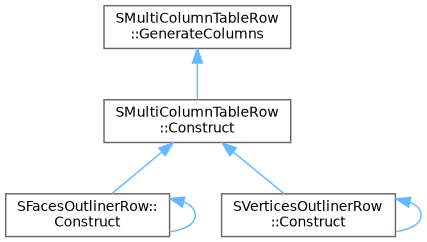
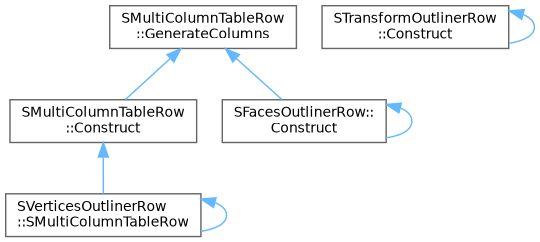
node "STransformOutlinerRow ::Construct": added
edge "SFacesOutlinerRow:: Construct" -> "SMultiColumnTableRow ::Construct": now "SFacesOutlinerRow:: Construct" -> "SMultiColumnTableRow ::GenerateColumns"
node "SVerticesOutlinerRow ::Construct": label "SVerticesOutlinerRow ::Construct" -> "SVerticesOutlinerRow ::SMultiColumnTableRow"
